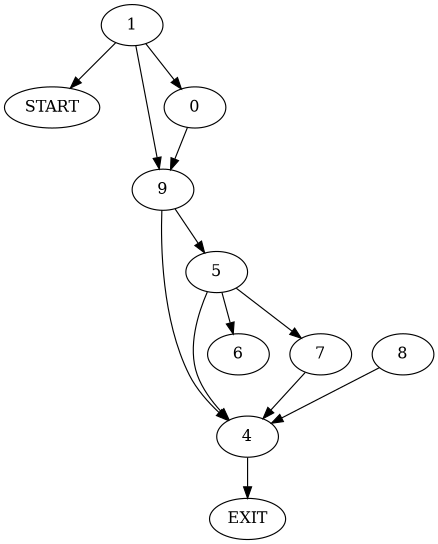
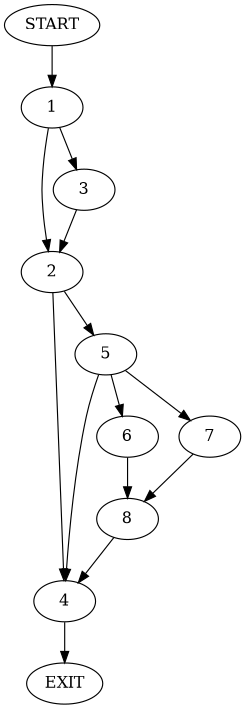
edge "1" -> "START": reversed
node "0": label "0" -> "3"
node "9": label "9" -> "2"
edge "7" -> "4": now "7" -> "8"
edge "6" -> "8": added
